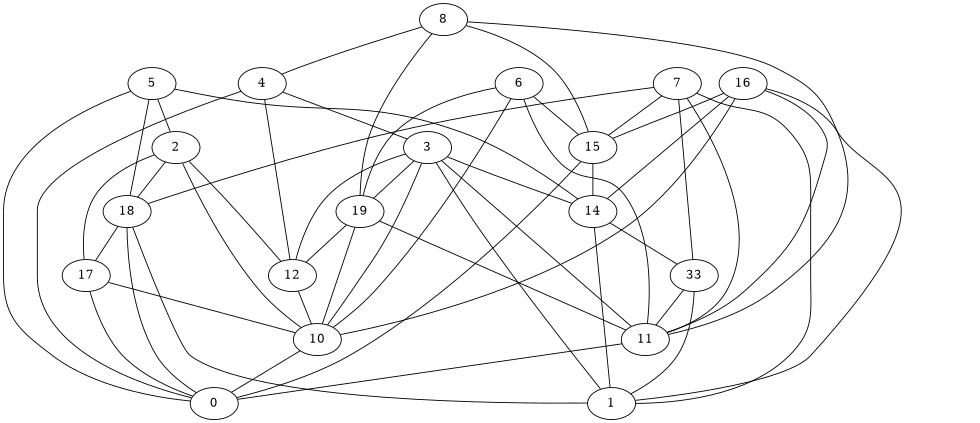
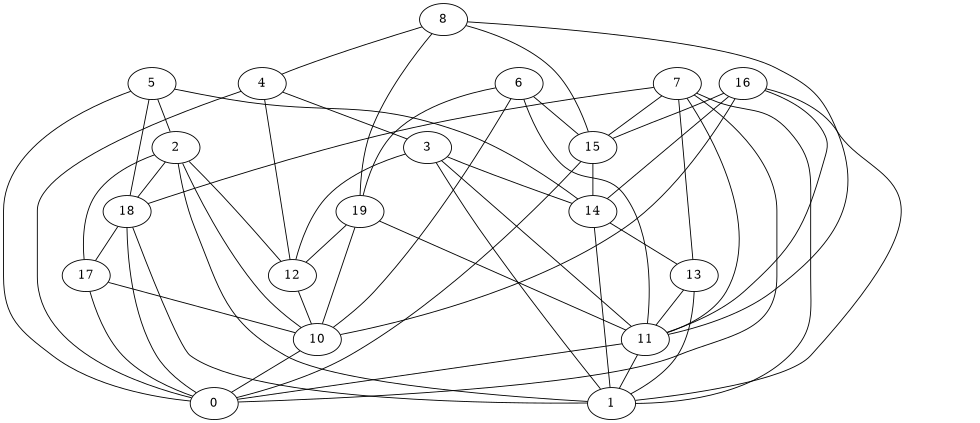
edge "3" -- "19": removed
edge "3" -- "10": removed
node "33": label "33" -> "13"
edge "7" -- "0": added
edge "2" -- "1": added
edge "11" -- "1": added
